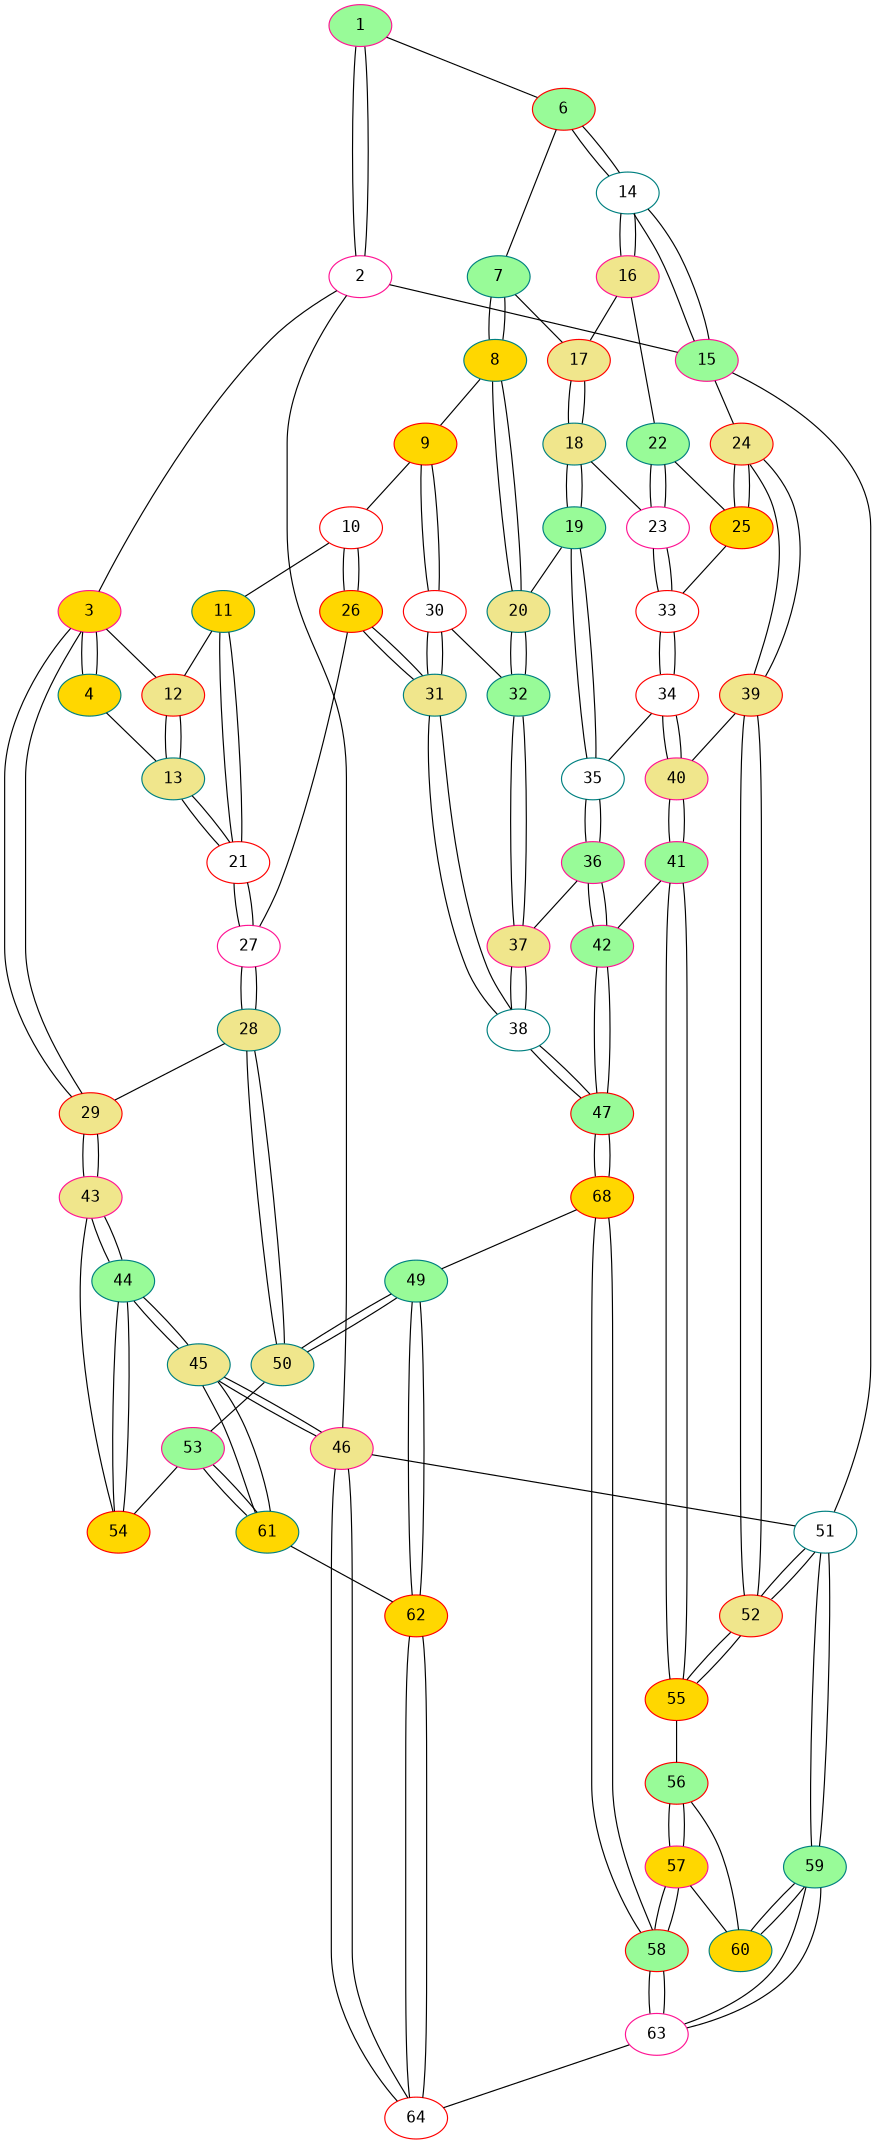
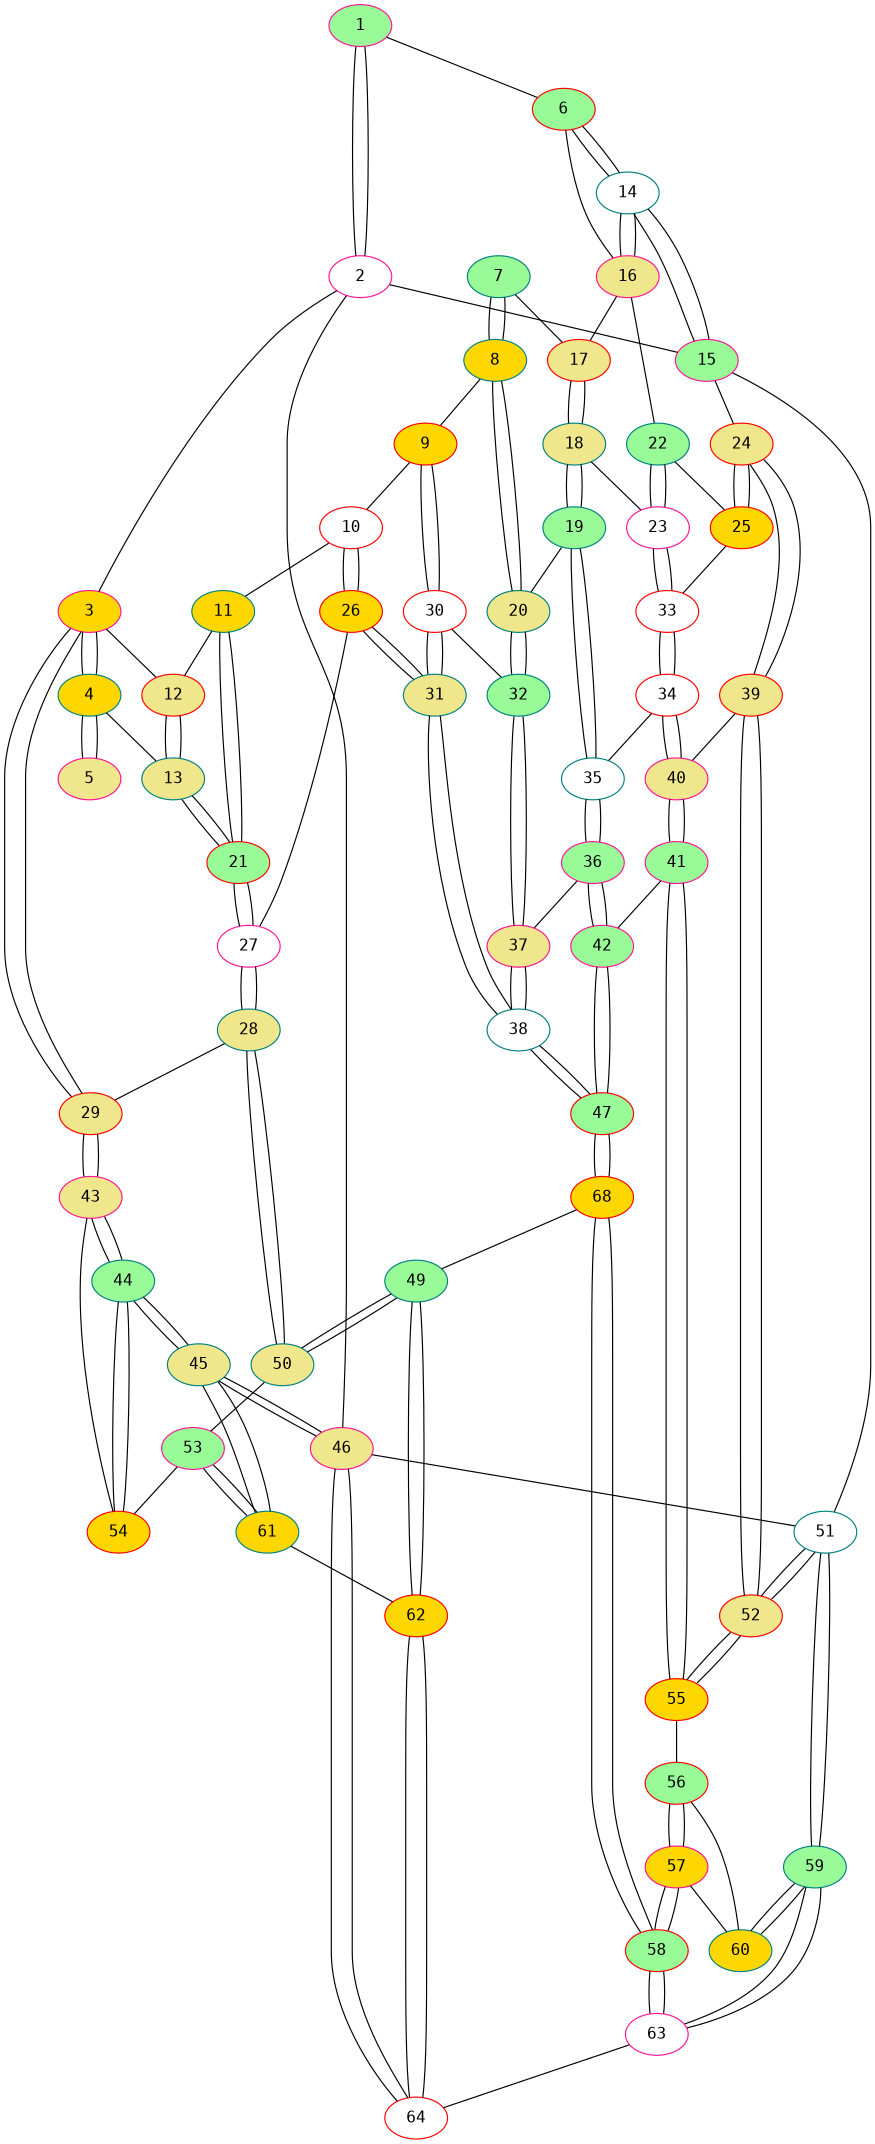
edge "6" -- "7": now "6" -- "16"
node "5": added
node "21": fillcolor white -> palegreen
